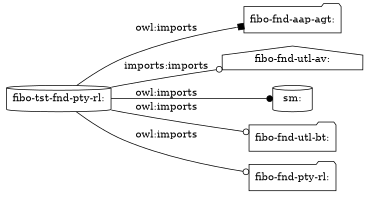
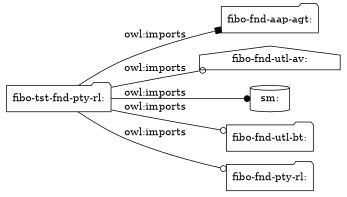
edge "fibo-tst-fnd-pty-rl:" -> "fibo-fnd-utl-av:": label "imports:imports" -> "owl:imports"
node "fibo-tst-fnd-pty-rl:": shape cylinder -> folder
